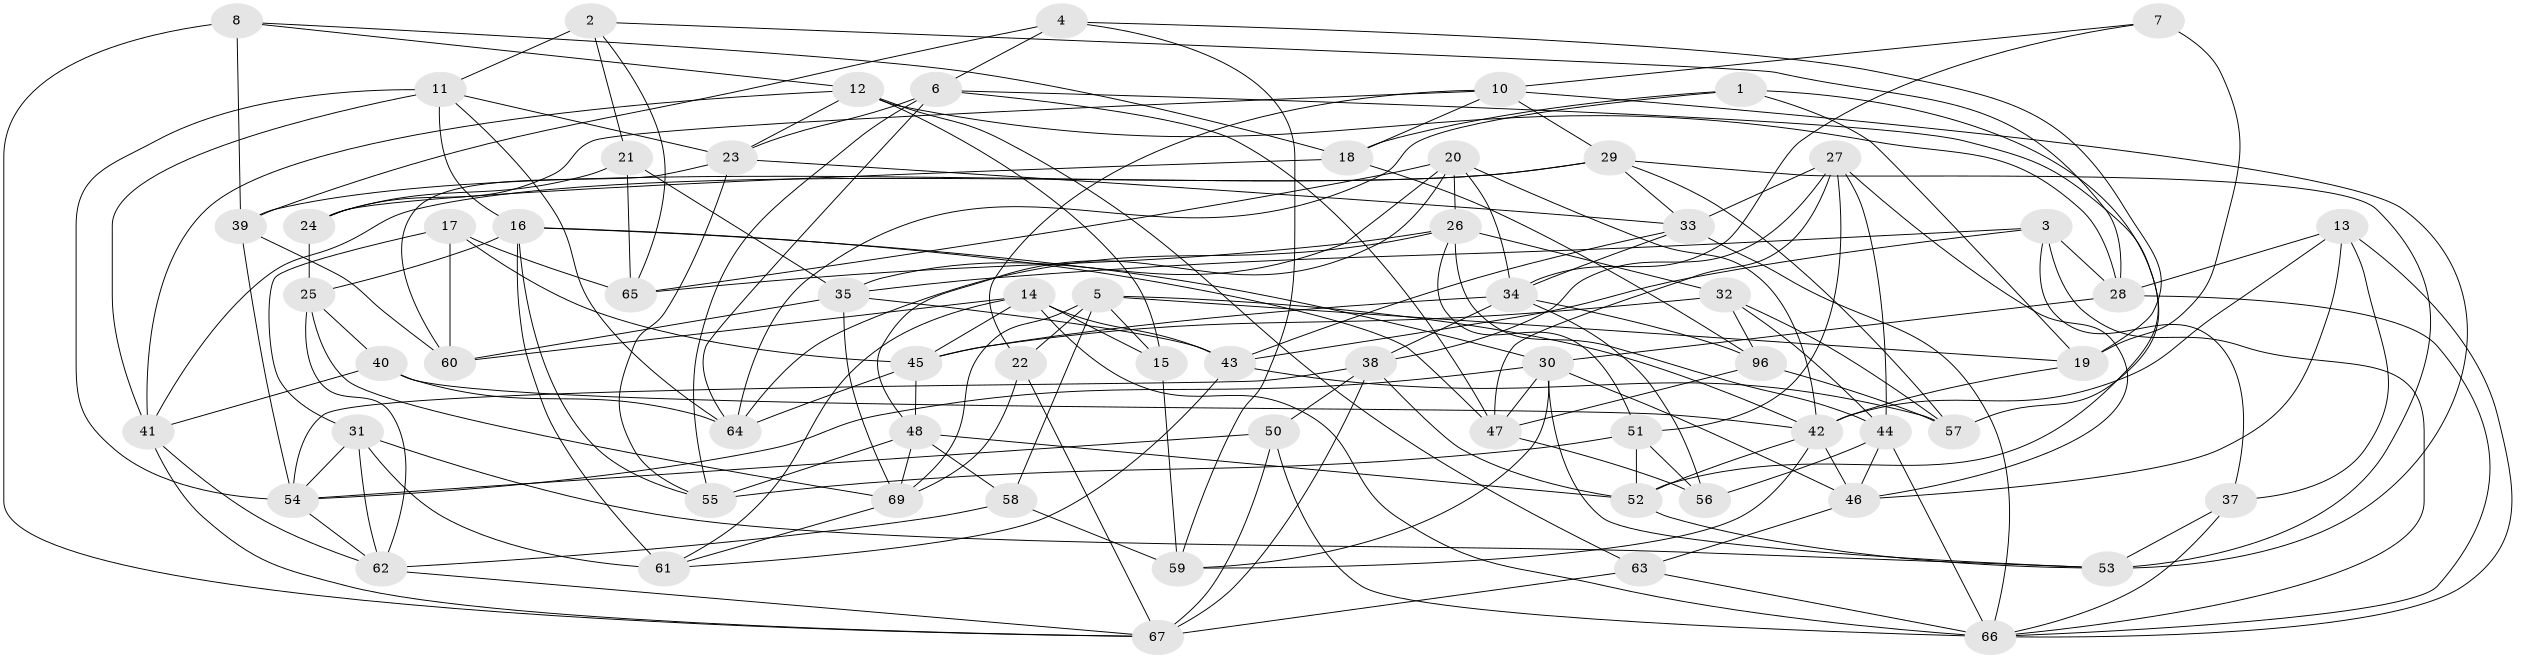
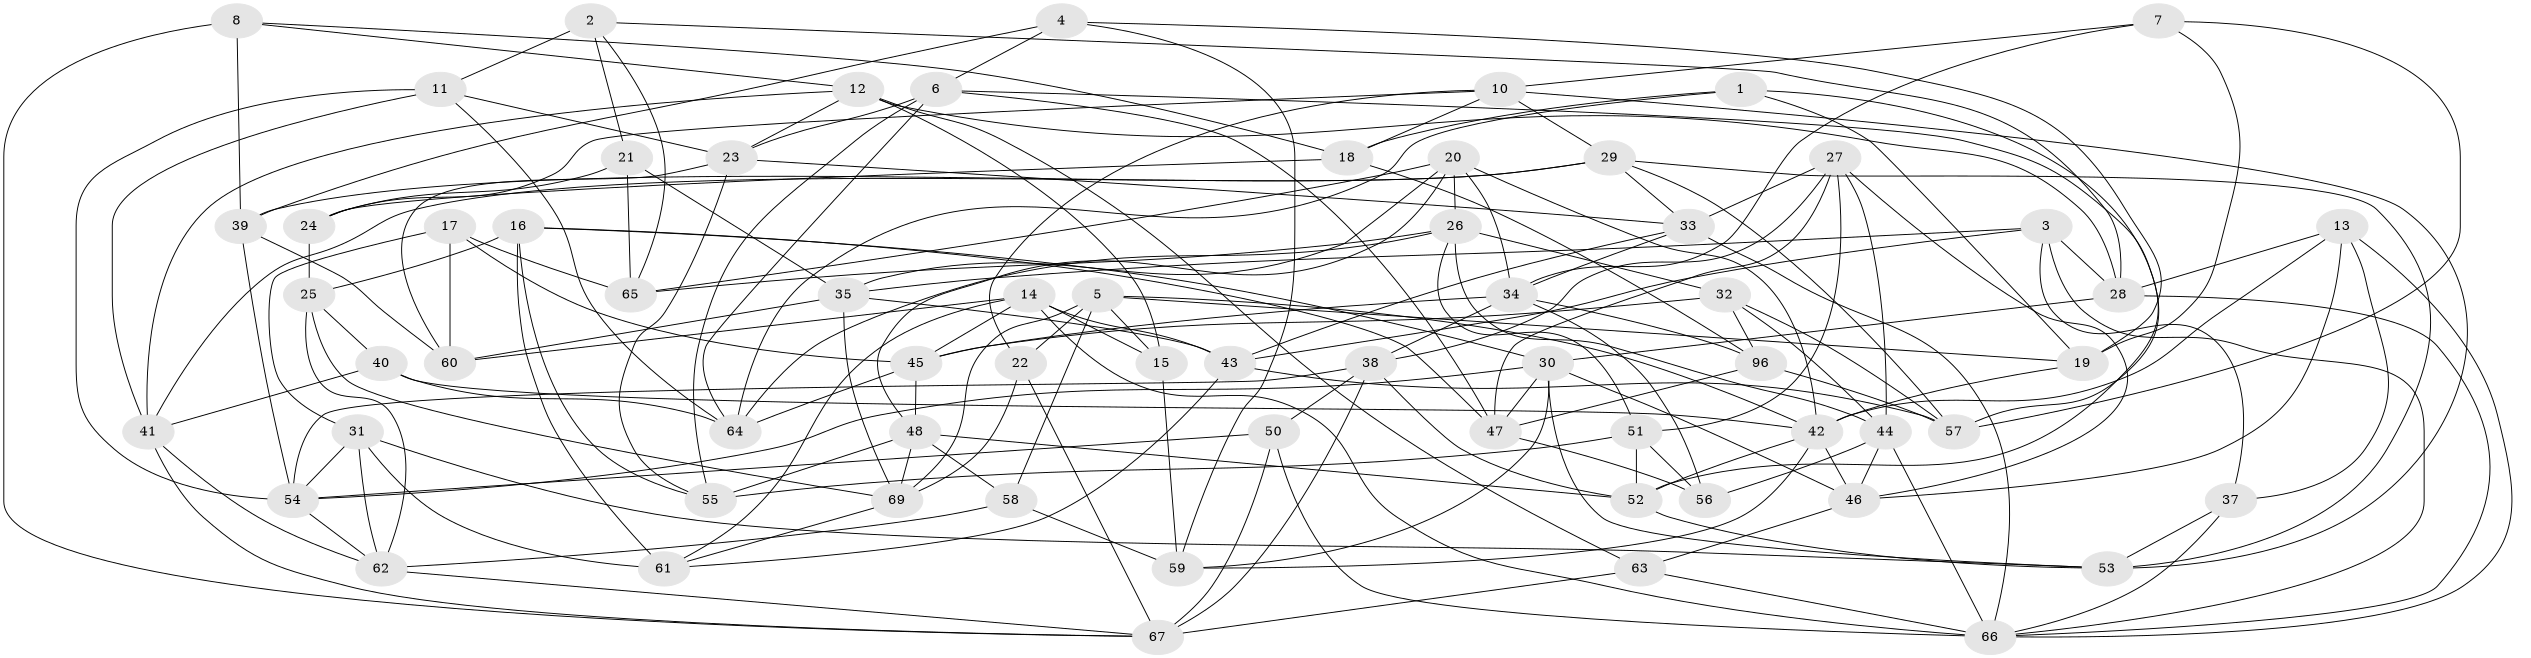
edge "11" -- "16": removed
edge "7" -- "57": added
